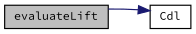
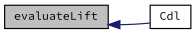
edge "evaluateLift" -> "Cdl": reversed
